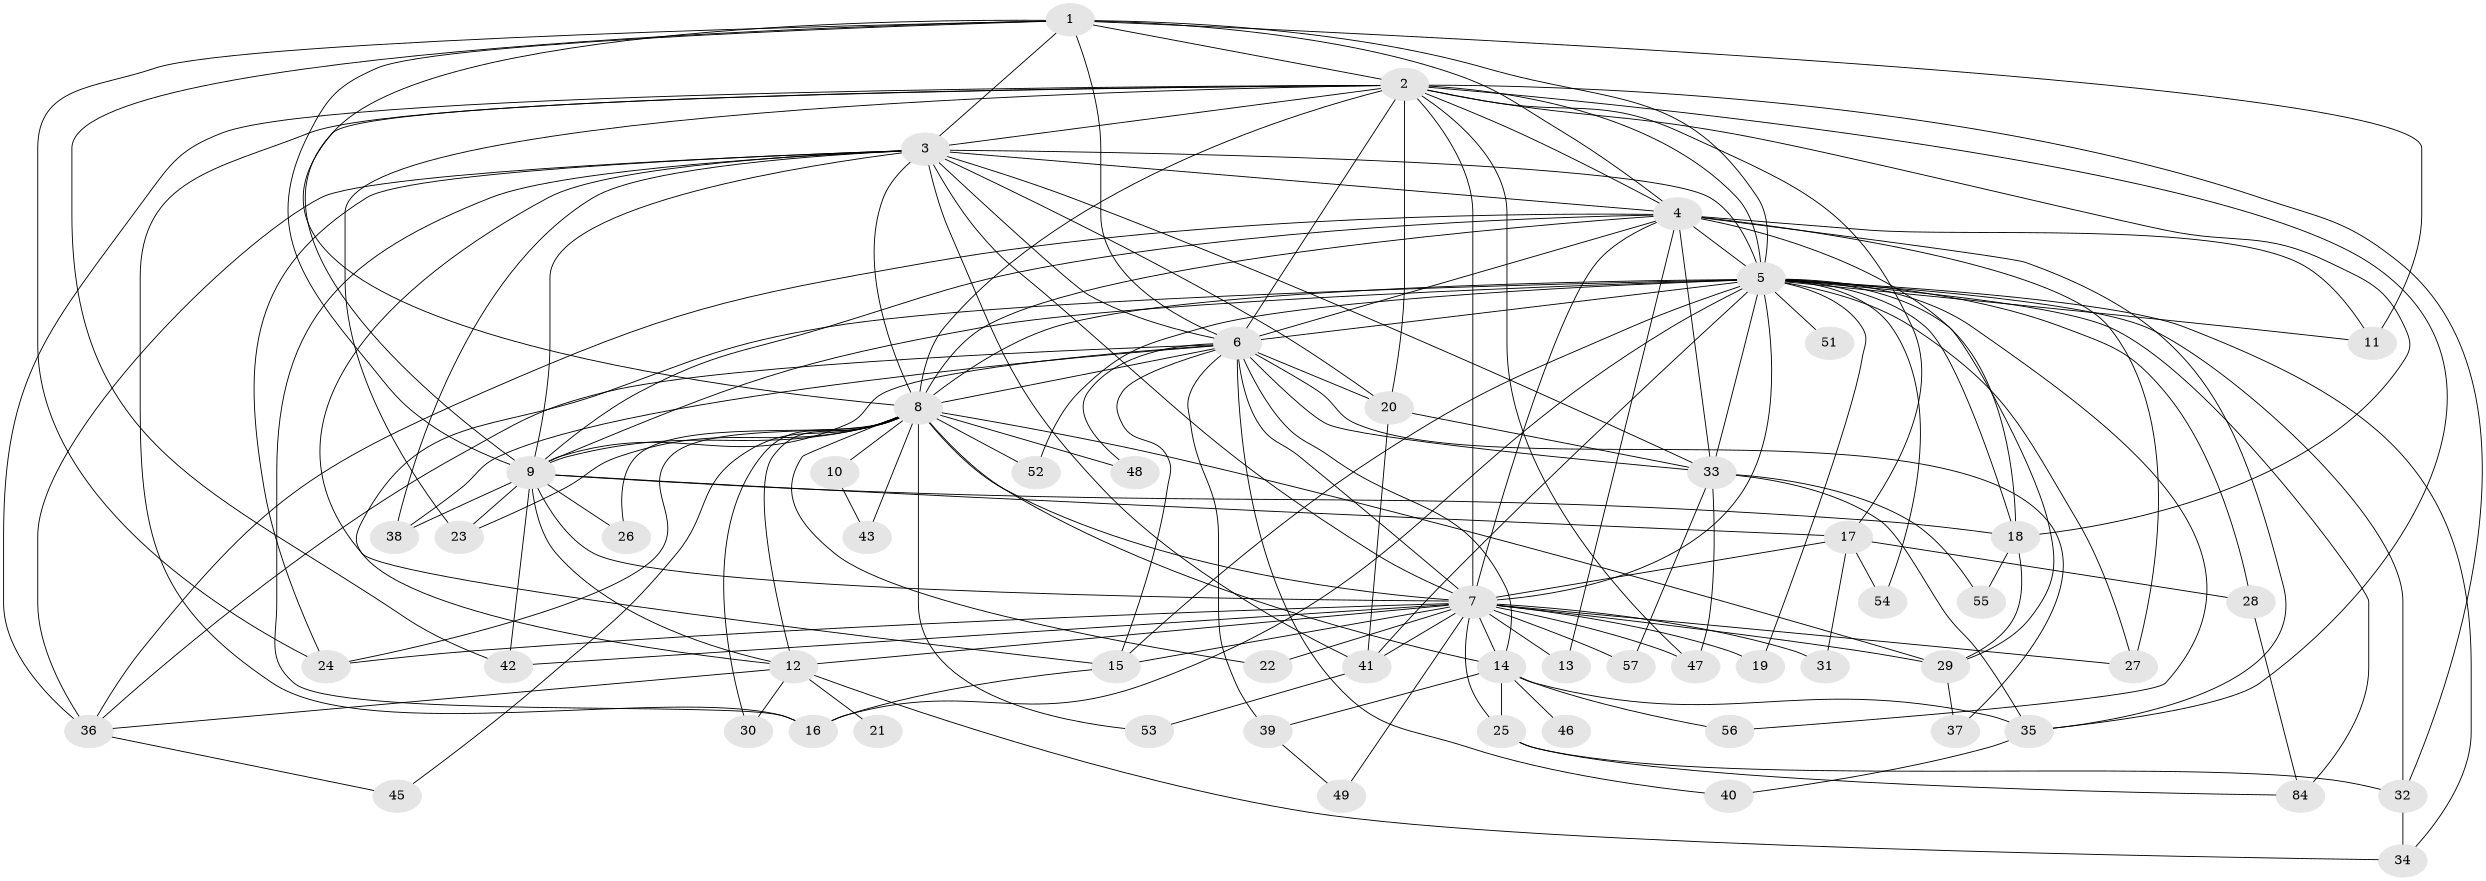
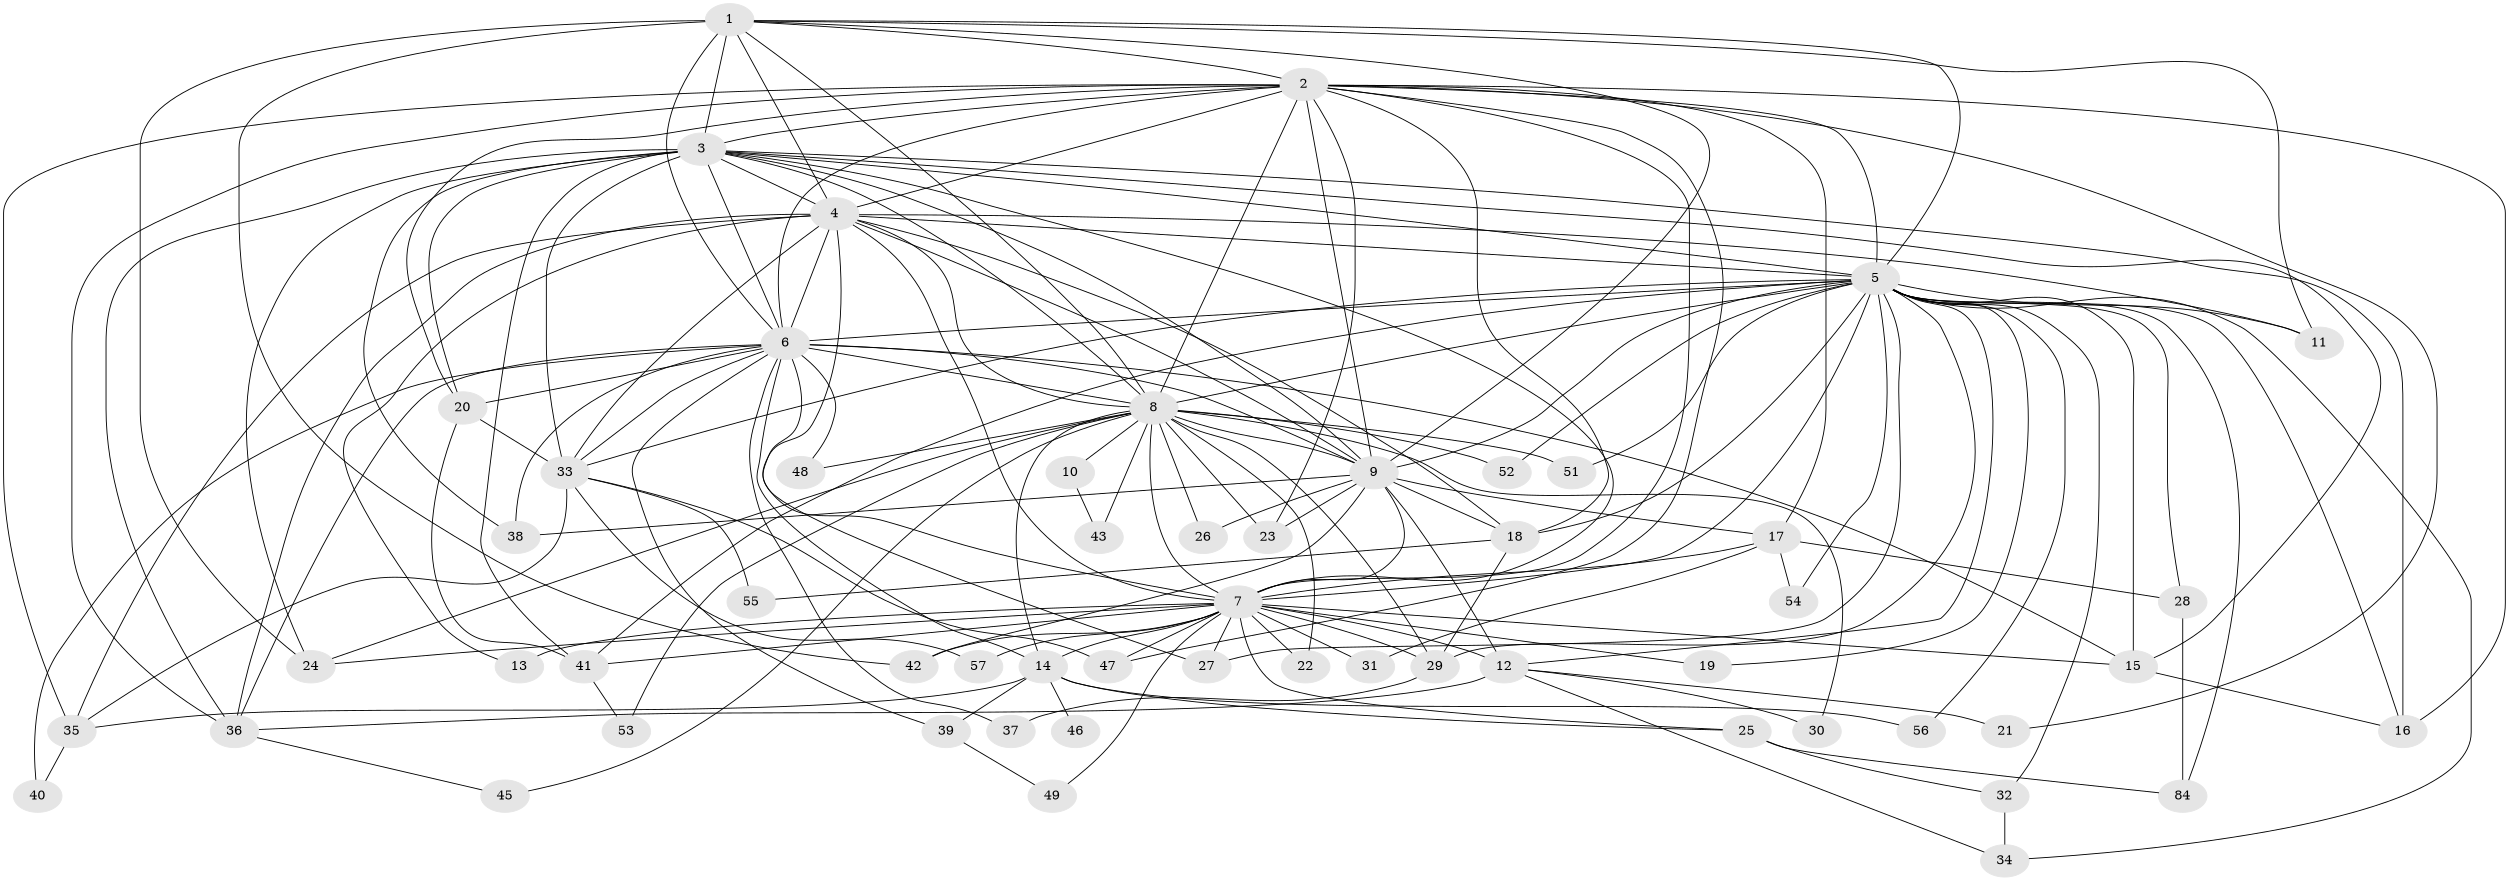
edge "2" -- "32": now "2" -- "21"
edge "8" -- "12": now "8" -- "51"
